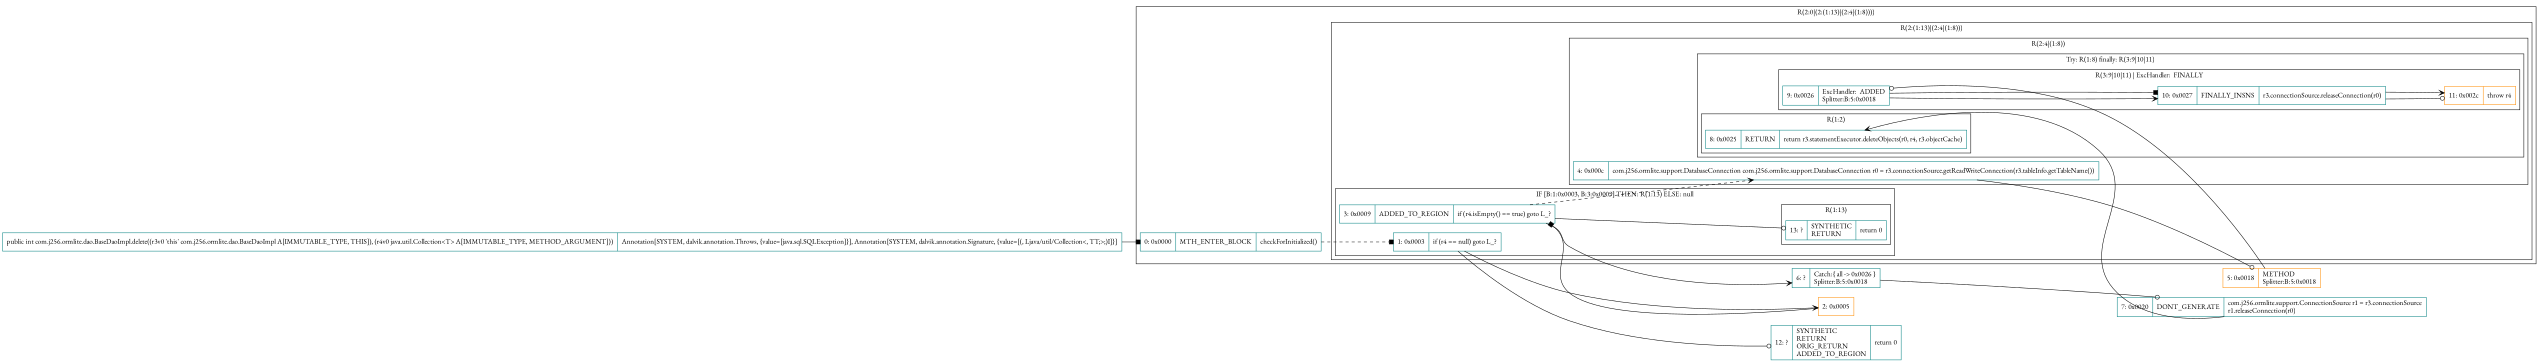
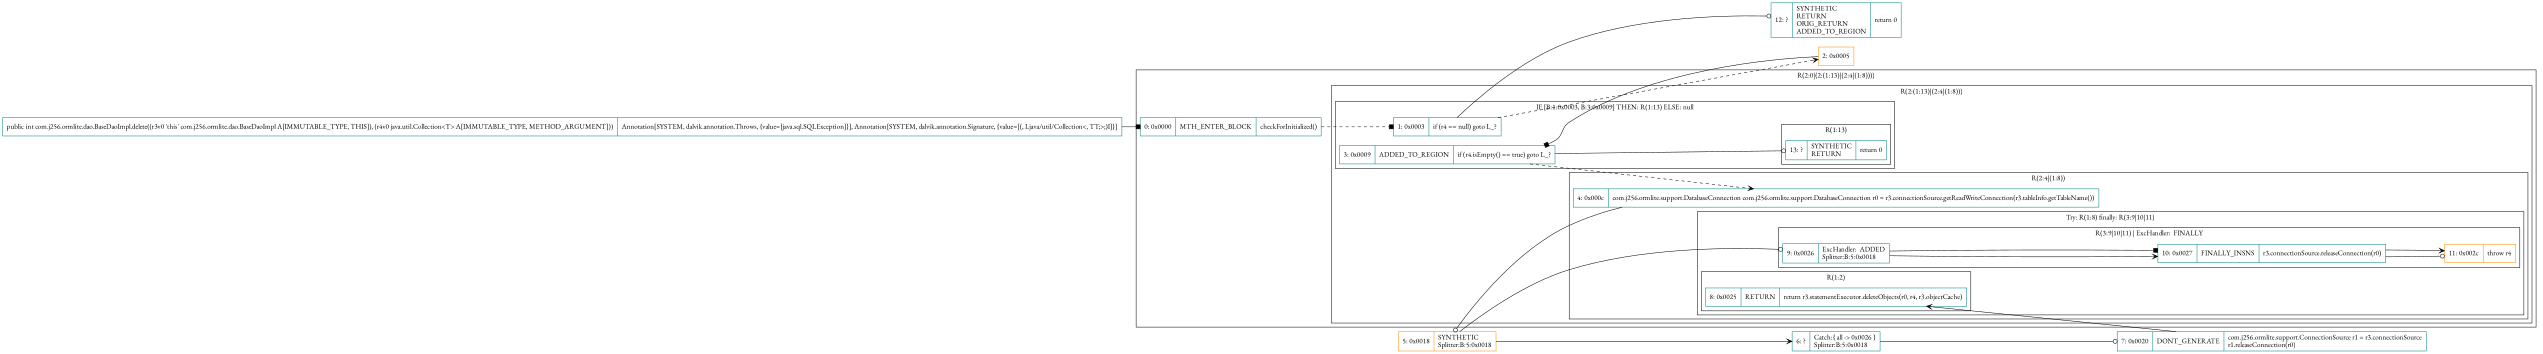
node "5: 0x0018": text "METHOD" -> "SYNTHETIC"
edge "3: 0x0009" -> "6: ?": now "5: 0x0018" -> "6: ?"
edge "1: 0x0003" -> "2: 0x0005": style solid -> dashed
